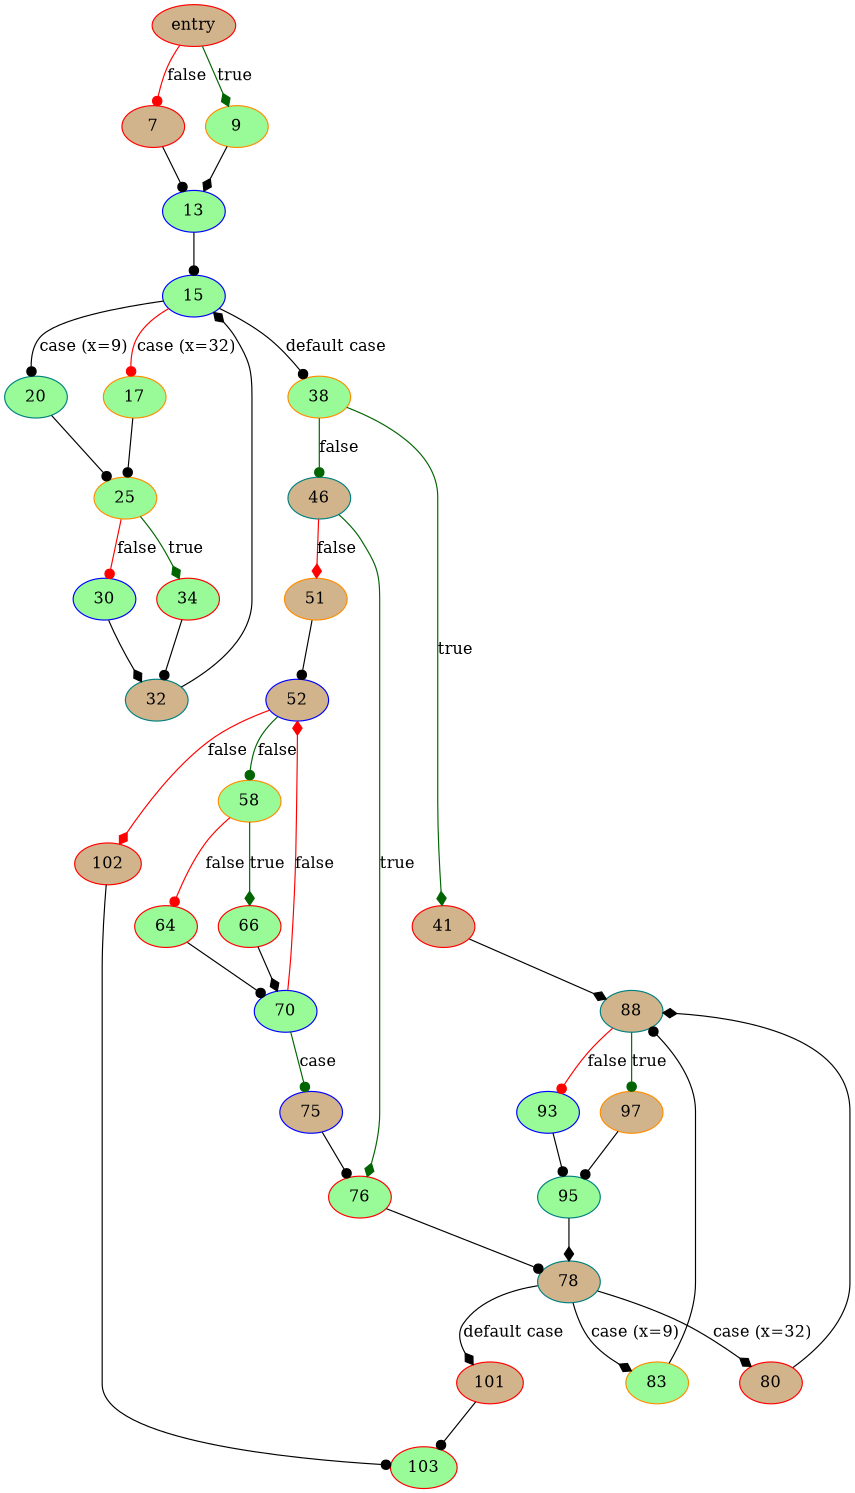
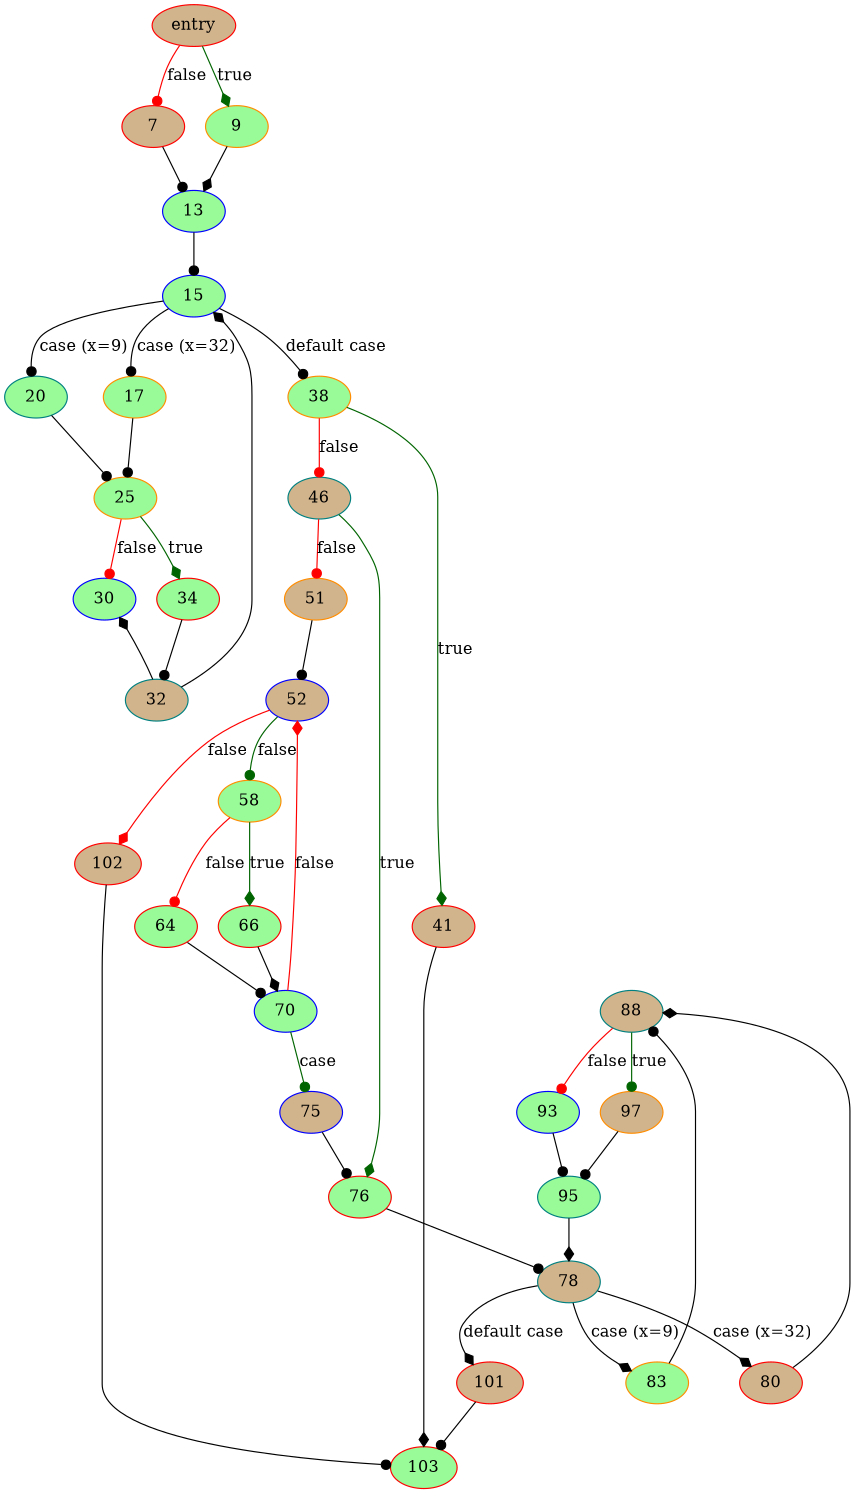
edge "15" -> "17": color red -> black
edge "38" -> "46": color darkgreen -> red
edge "46" -> "51": arrowhead diamond -> dot
edge "30" -> "32": reversed
edge "41" -> "88": now "41" -> "103"
